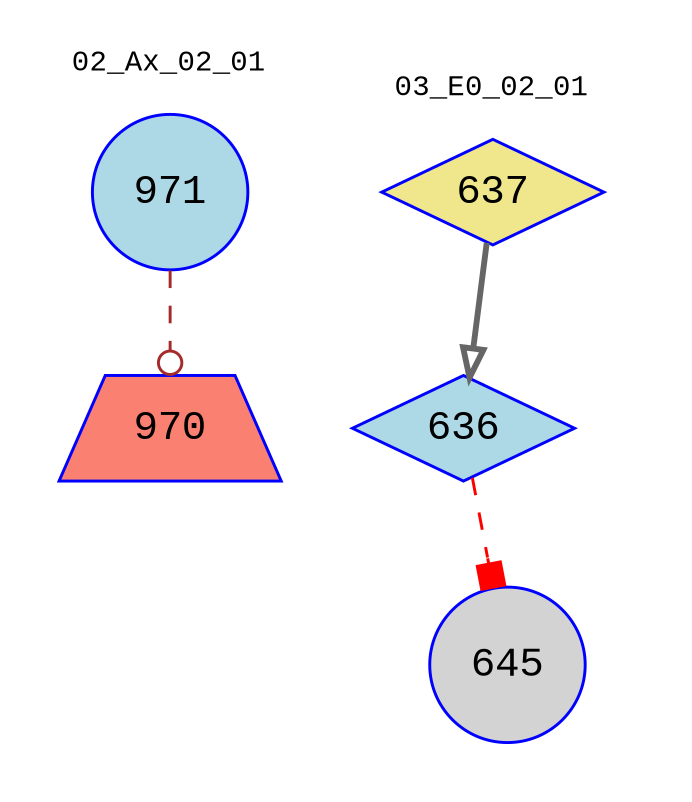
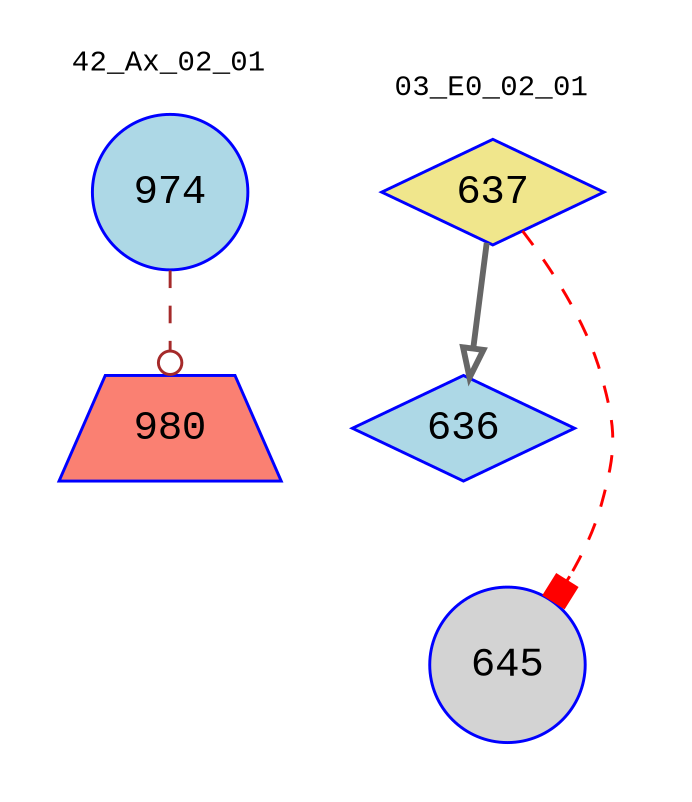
cluster "02_Ax_02_01": label "02_Ax_02_01" -> "42_Ax_02_01"
node "971": label "971" -> "974"
node "970": label "970" -> "980"
edge "636" -> "645": now "637" -> "645"
